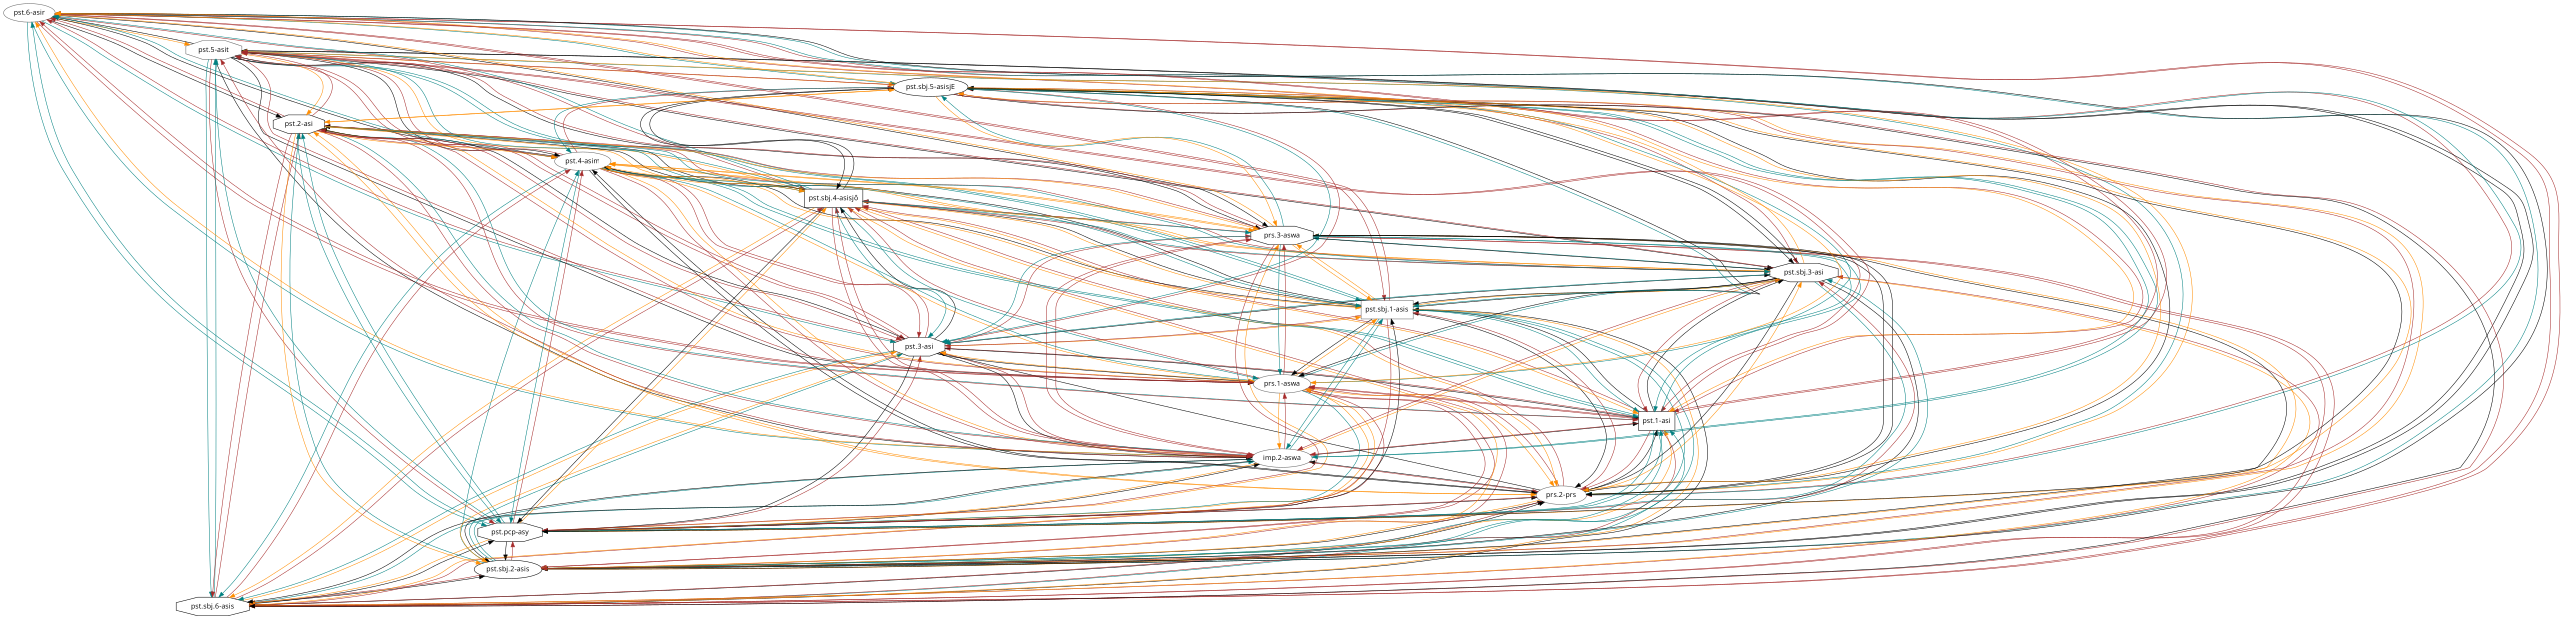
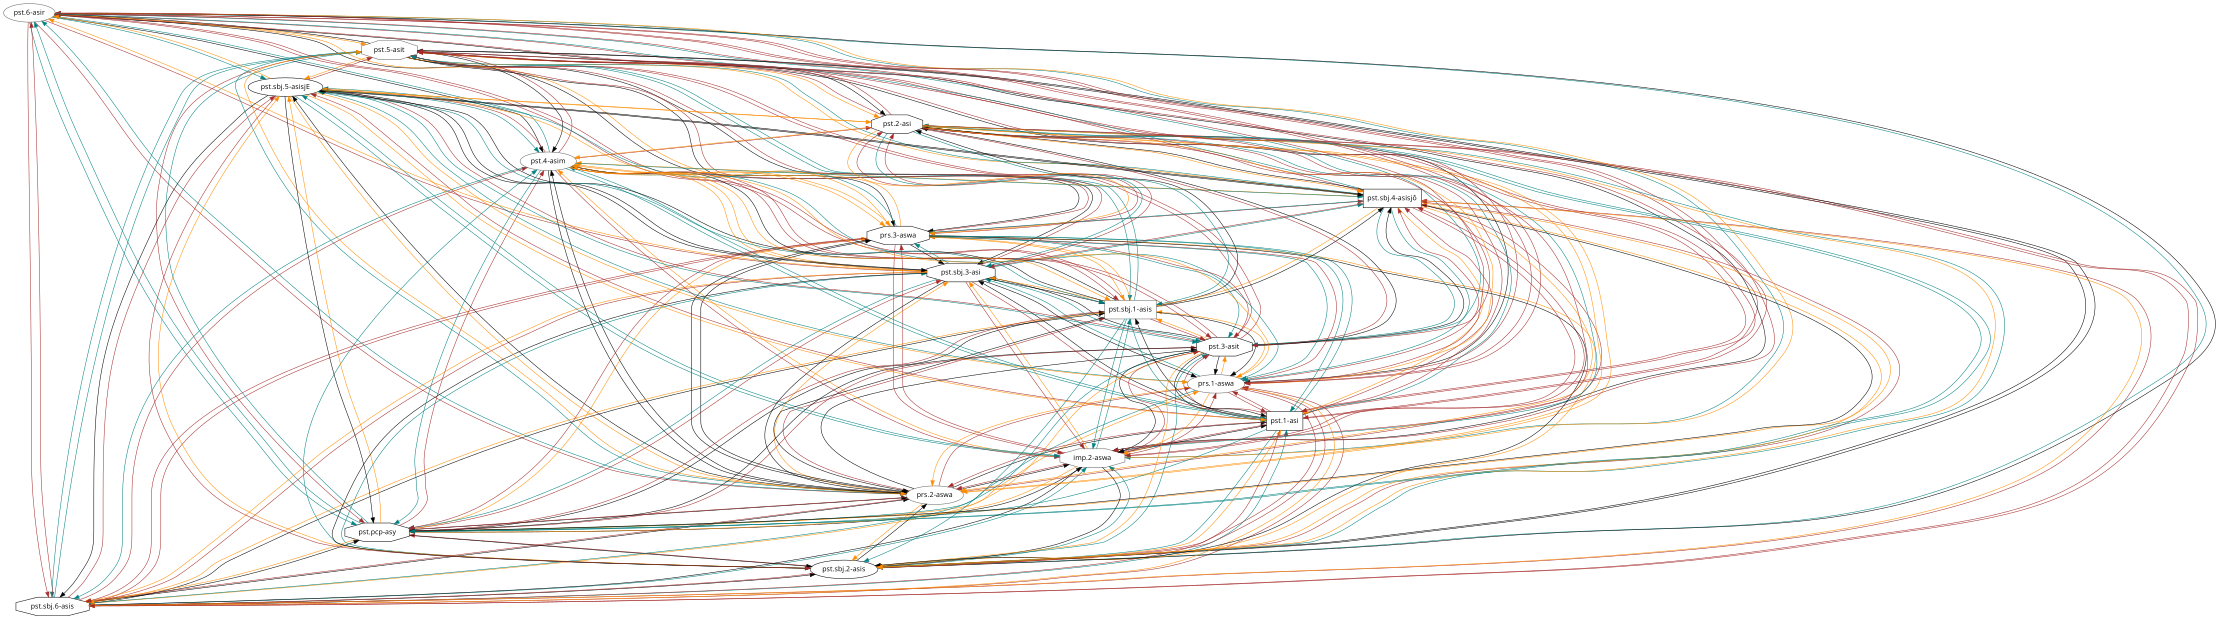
node "pst.3-asi": label "pst.3-asi" -> "pst.3-asit"
node "imp.2-aswa": shape ellipse -> octagon
node "prs.2-prs": label "prs.2-prs" -> "prs.2-aswa"
edge "pst.pcp-asy" -> "pst.1-asi": removed
edge "pst.sbj.2-asis" -> "pst.sbj.1-asis": removed
